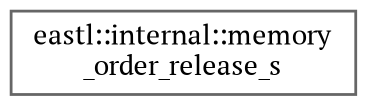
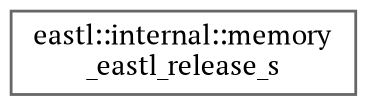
node "eastl::internal::memory _order_release_s": label "eastl::internal::memory _order_release_s" -> "eastl::internal::memory _eastl_release_s"
